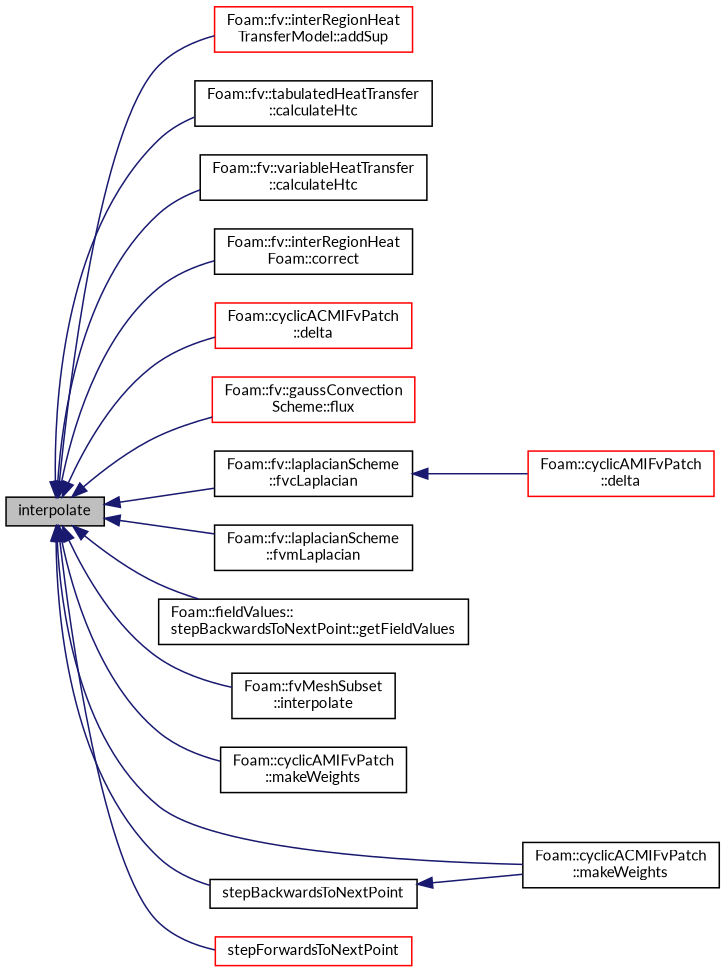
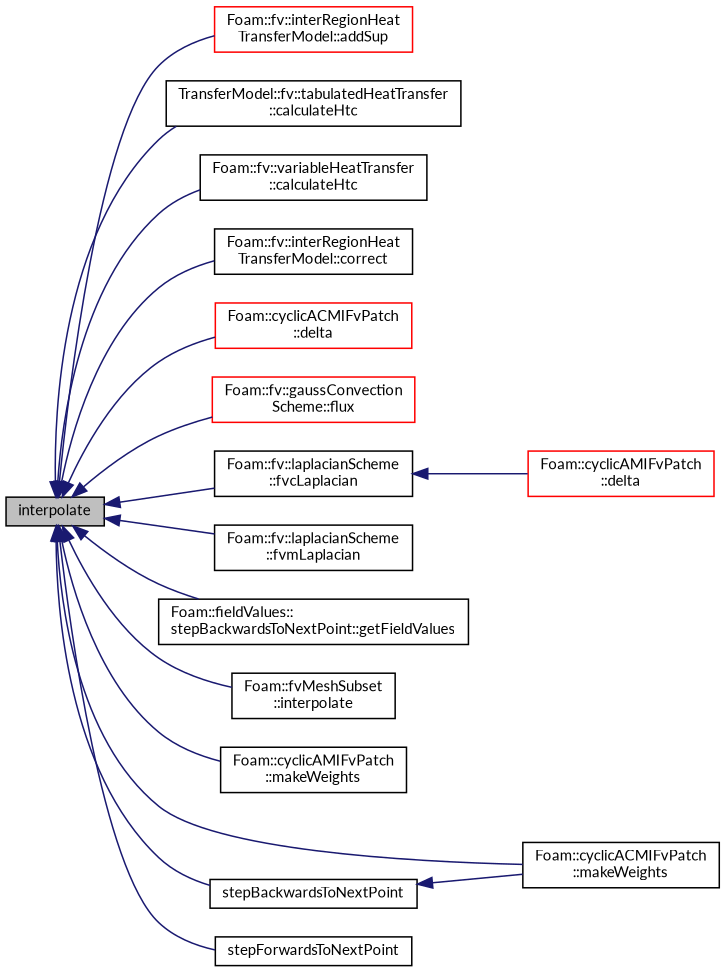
node "Foam::fv::tabulatedHeatTransfer ::calculateHtc": label "Foam::fv::tabulatedHeatTransfer ::calculateHtc" -> "TransferModel::fv::tabulatedHeatTransfer ::calculateHtc"
node "Foam::fv::interRegionHeat Foam::correct": label "Foam::fv::interRegionHeat Foam::correct" -> "Foam::fv::interRegionHeat TransferModel::correct"
node "stepForwardsToNextPoint": color red -> black
